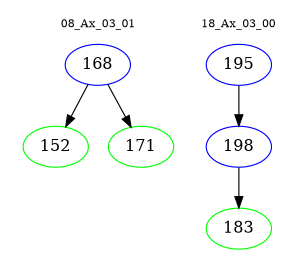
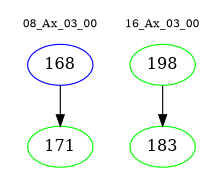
cluster "08_Ax_03_01": label "08_Ax_03_01" -> "08_Ax_03_00"
cluster "18_Ax_03_00": label "18_Ax_03_00" -> "16_Ax_03_00"
node "195": removed
node "152": removed
node "198": color blue -> green
